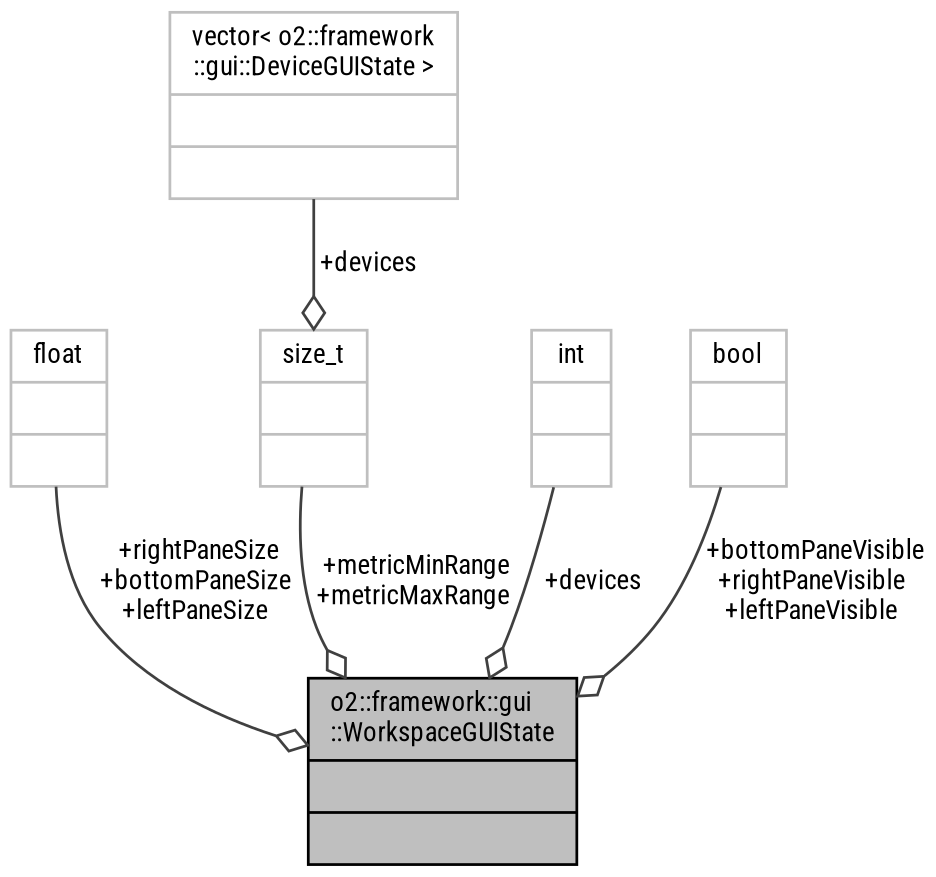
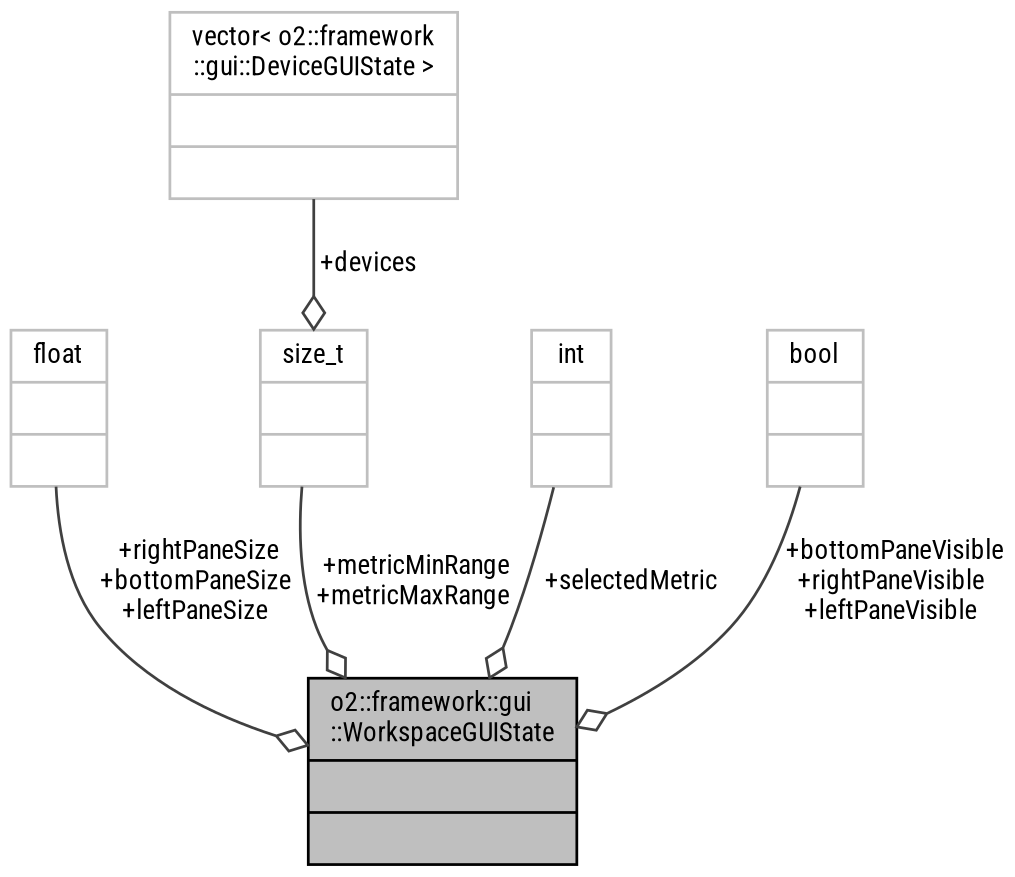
edge "int" -> "o2::framework::gui": label " +devices" -> " +selectedMetric"
